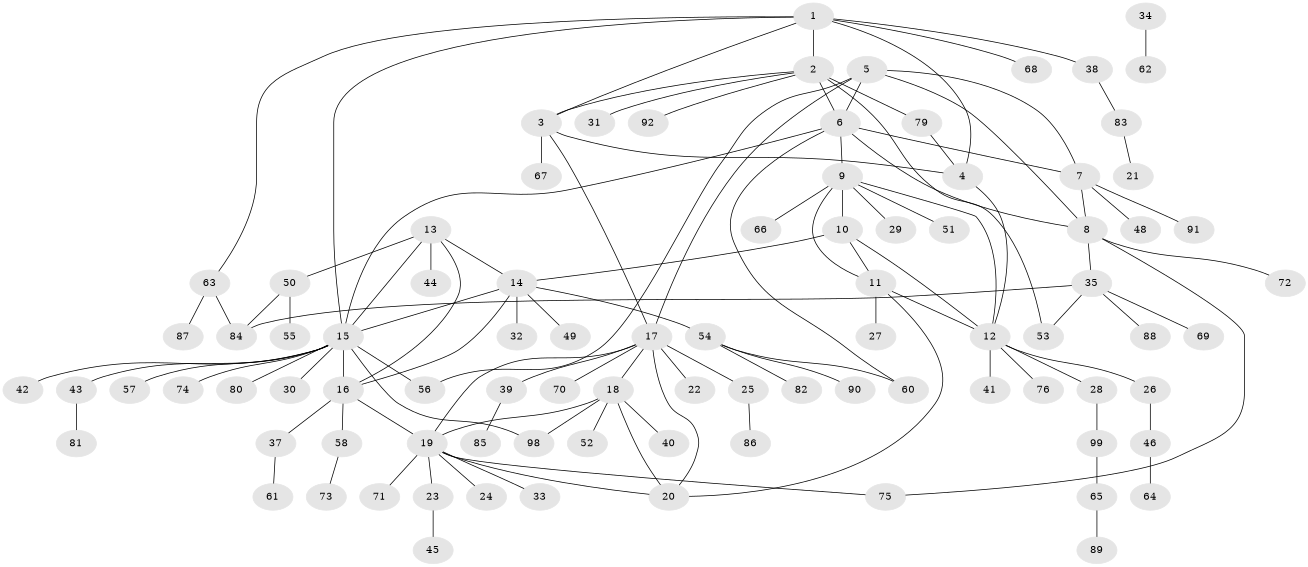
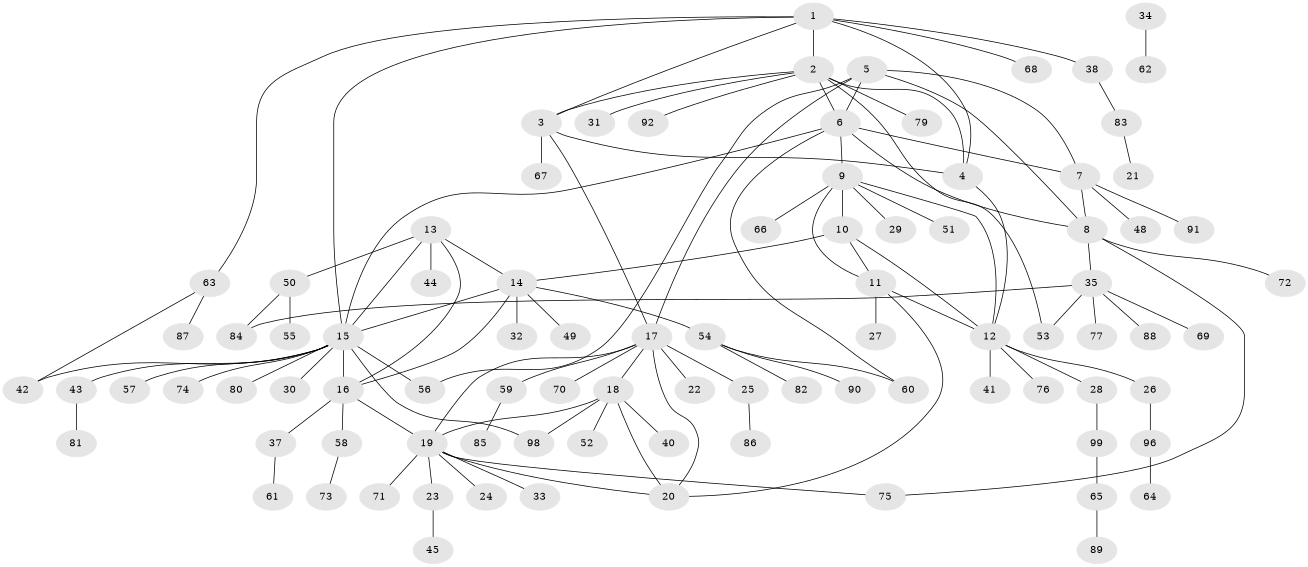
edge "79" -- "4": now "2" -- "4"
edge "63" -- "84": now "63" -- "42"
node "77": added
node "39": label "39" -> "59"
node "46": label "46" -> "96"
